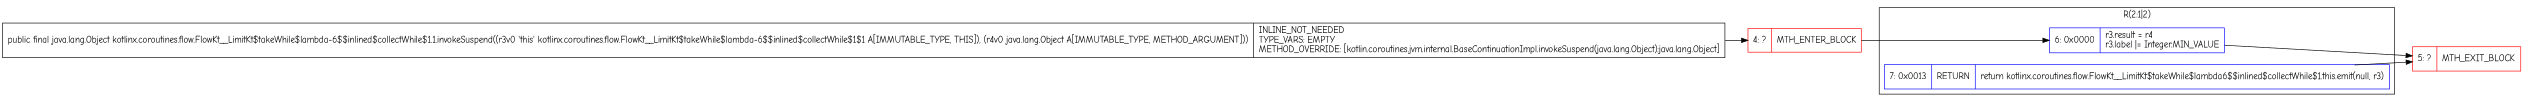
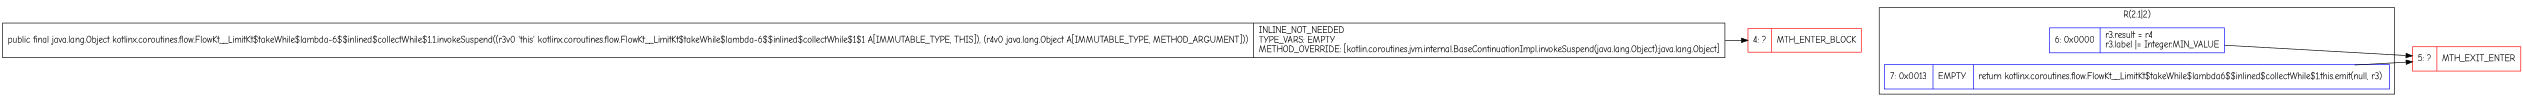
edge "4: ?" -> "6: 0x0000": removed
node "5: ?": text "MTH_EXIT_BLOCK" -> "MTH_EXIT_ENTER"
node "7: 0x0013": text "RETURN" -> "EMPTY"
